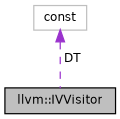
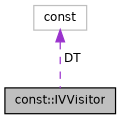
node "llvm::IVVisitor": label "llvm::IVVisitor" -> "const::IVVisitor"
